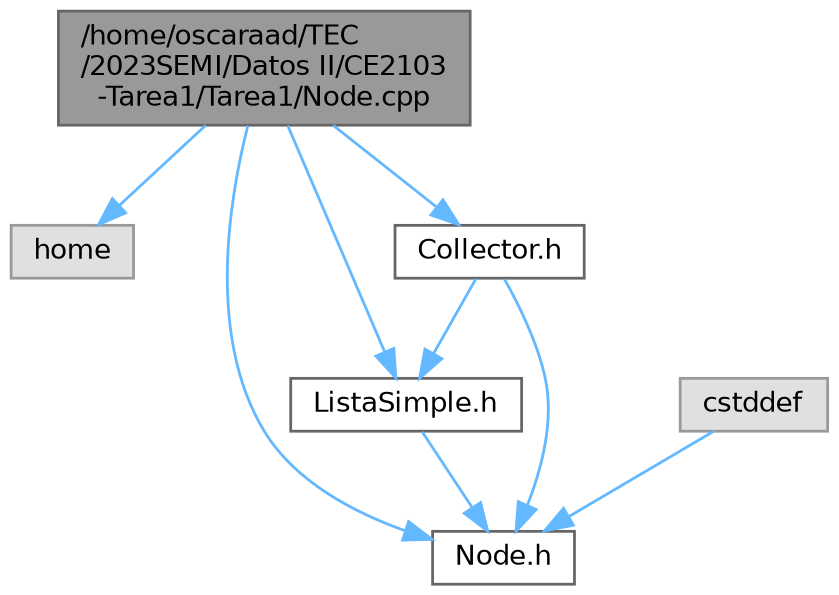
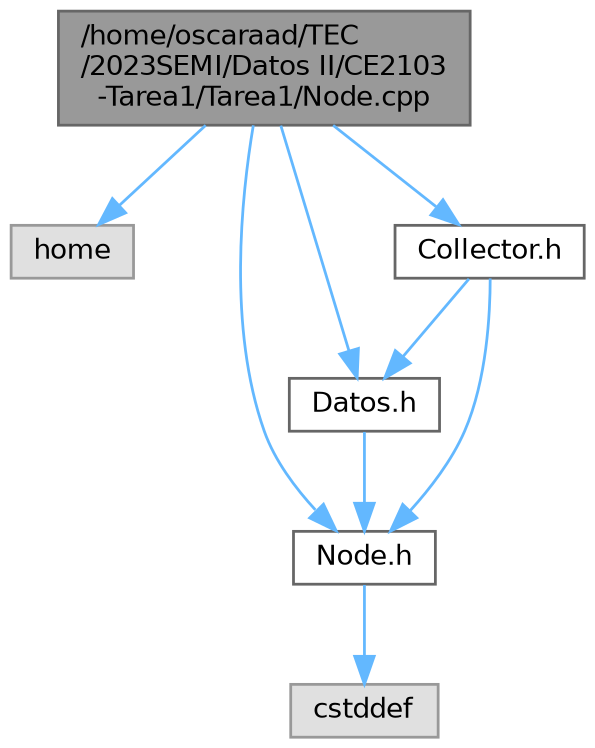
node "ListaSimple.h": label "ListaSimple.h" -> "Datos.h"
edge "cstddef" -> "Node.h": reversed
